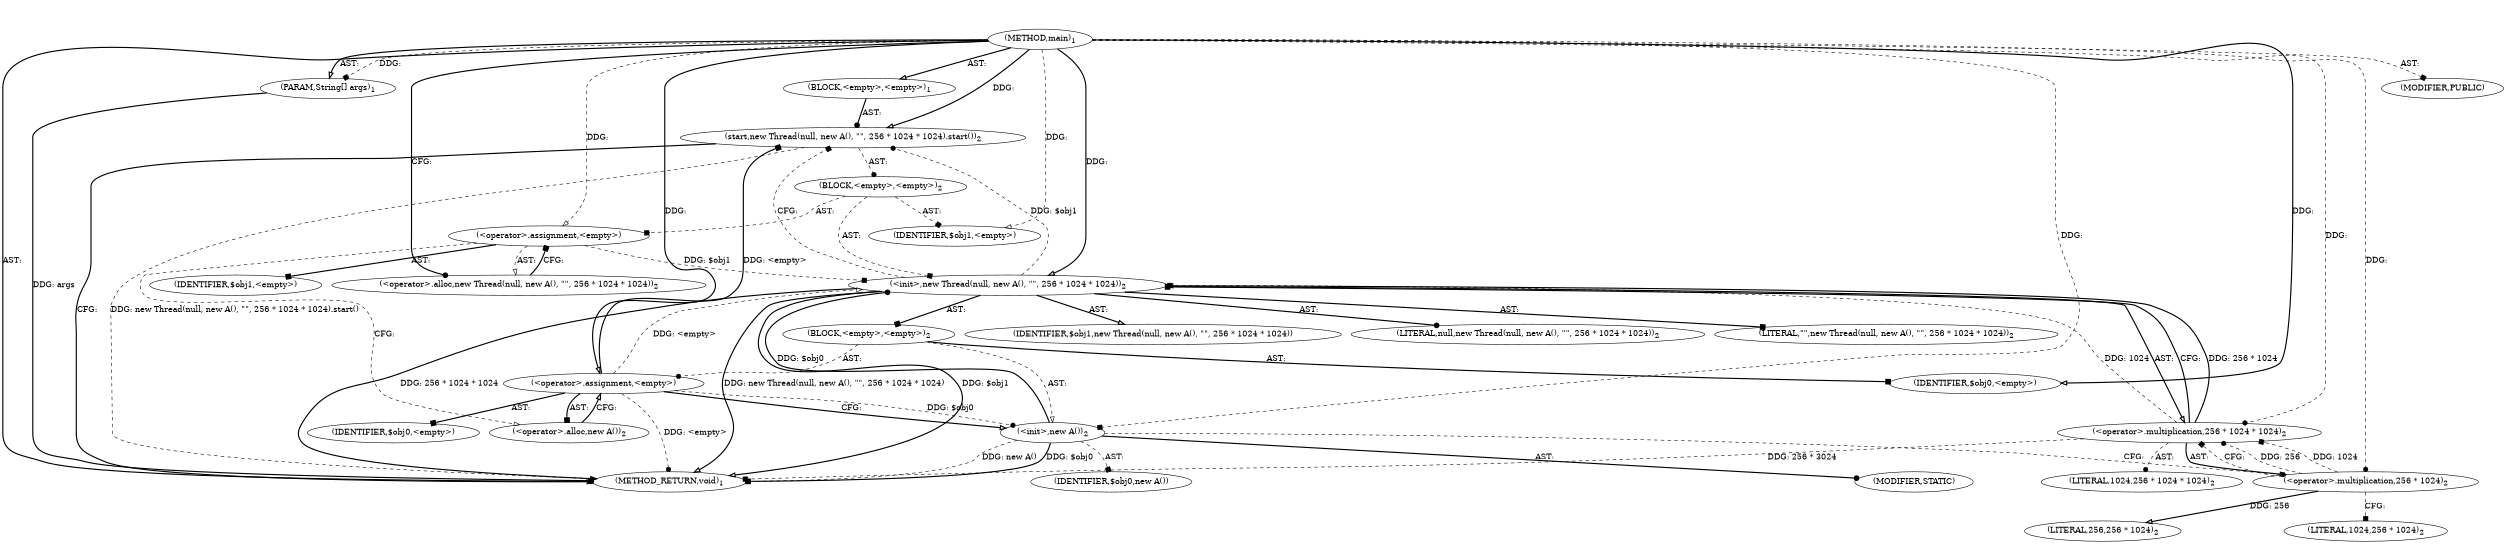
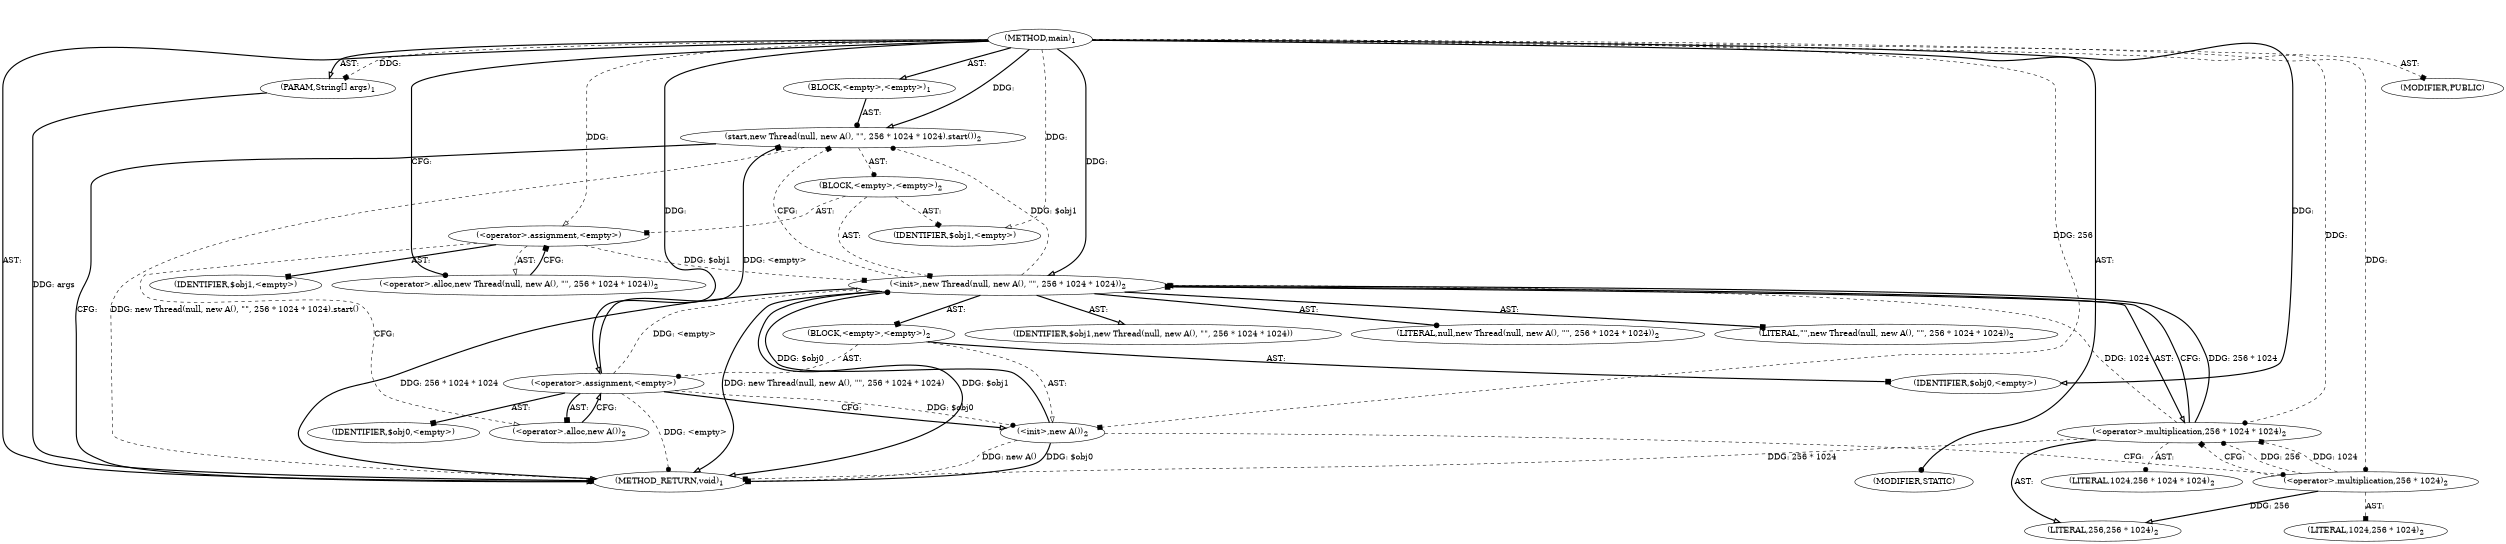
edge "(METHOD,main)" -> "(<init>,new A())": label "DDG: " -> "DDG: 256"
edge "(<init>,new A())" -> "(MODIFIER,STATIC)": now "(METHOD,main)" -> "(MODIFIER,STATIC)"
edge "(<operator>.multiplication,256 * 1024 * 1024)" -> "(METHOD_RETURN,void)": label "DDG: 256 * 3024" -> "DDG: 256 * 1024"
edge "(<operator>.multiplication,256 * 1024 * 1024)" -> "(<operator>.multiplication,256 * 1024)": now "(<operator>.multiplication,256 * 1024 * 1024)" -> "(LITERAL,256,256 * 1024)"
node "(IDENTIFIER,$obj0,new A())": removed
edge "(<operator>.multiplication,256 * 1024)" -> "(LITERAL,1024,256 * 1024)": label "CFG: " -> "AST: "
